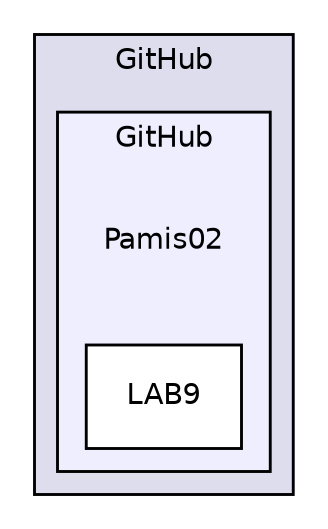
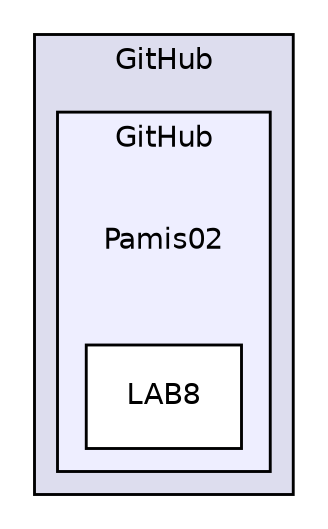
node "LAB9": label "LAB9" -> "LAB8"
